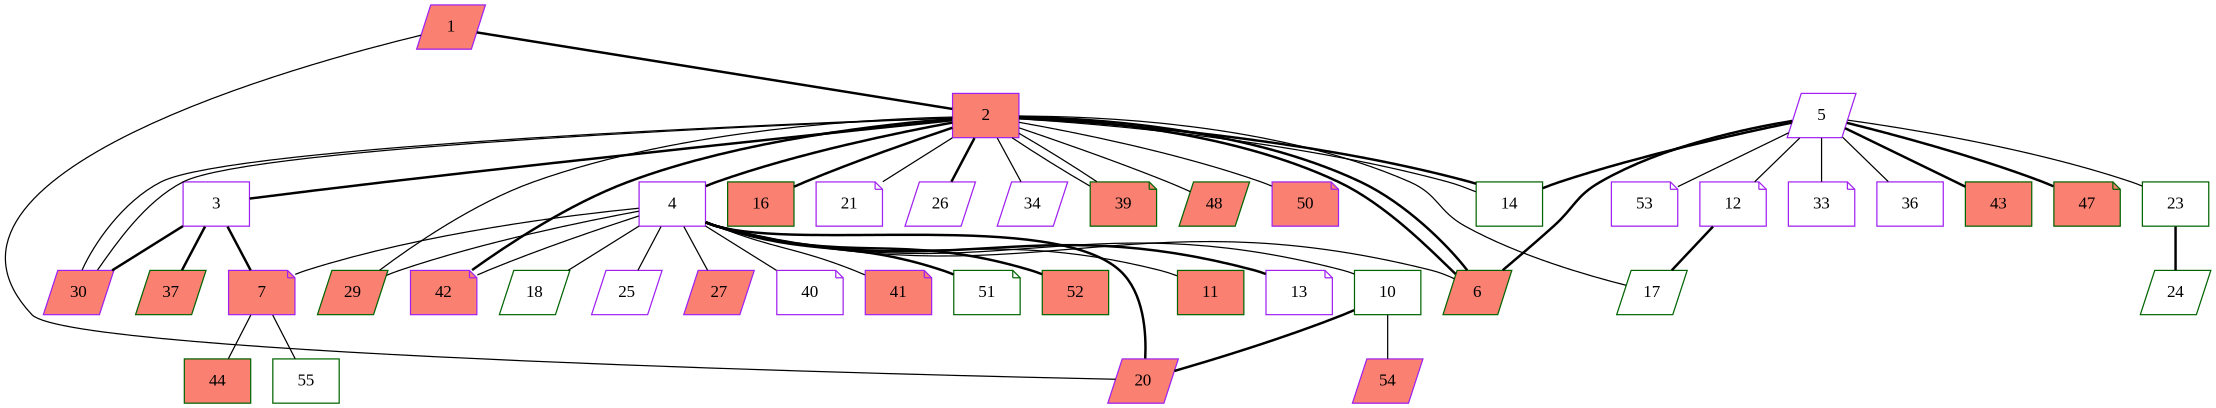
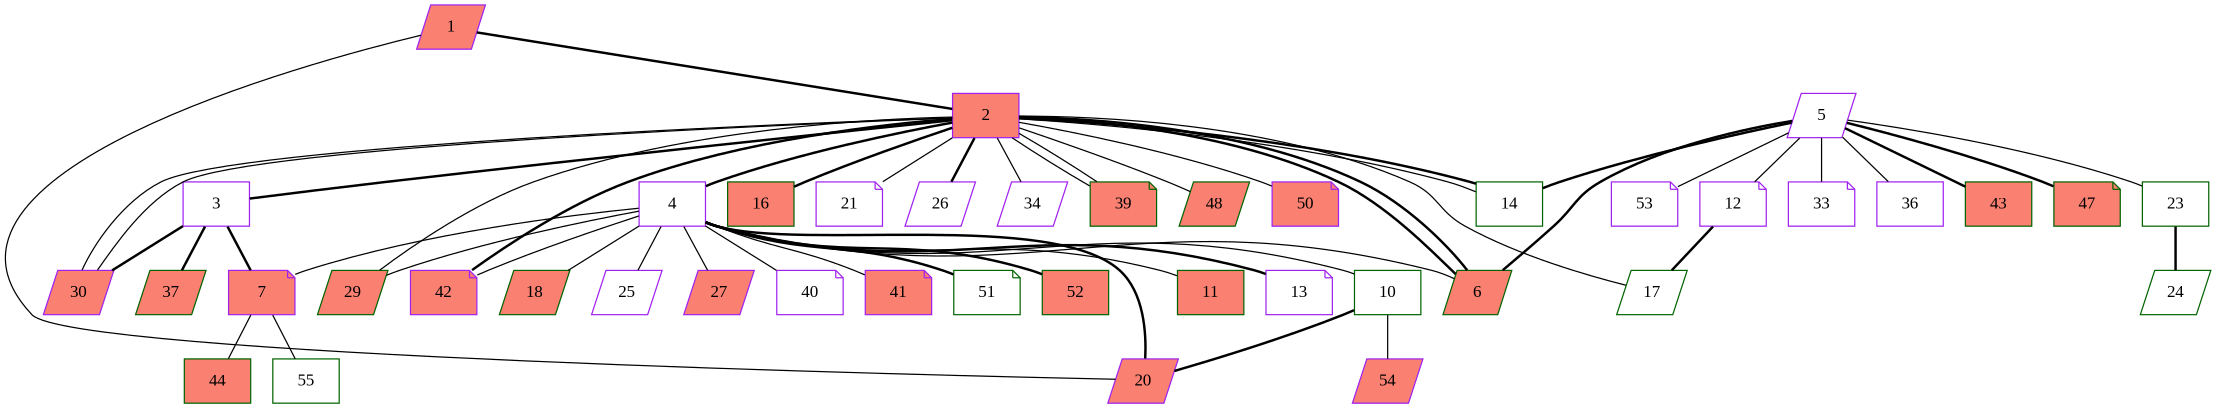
node "18": fillcolor white -> salmon
